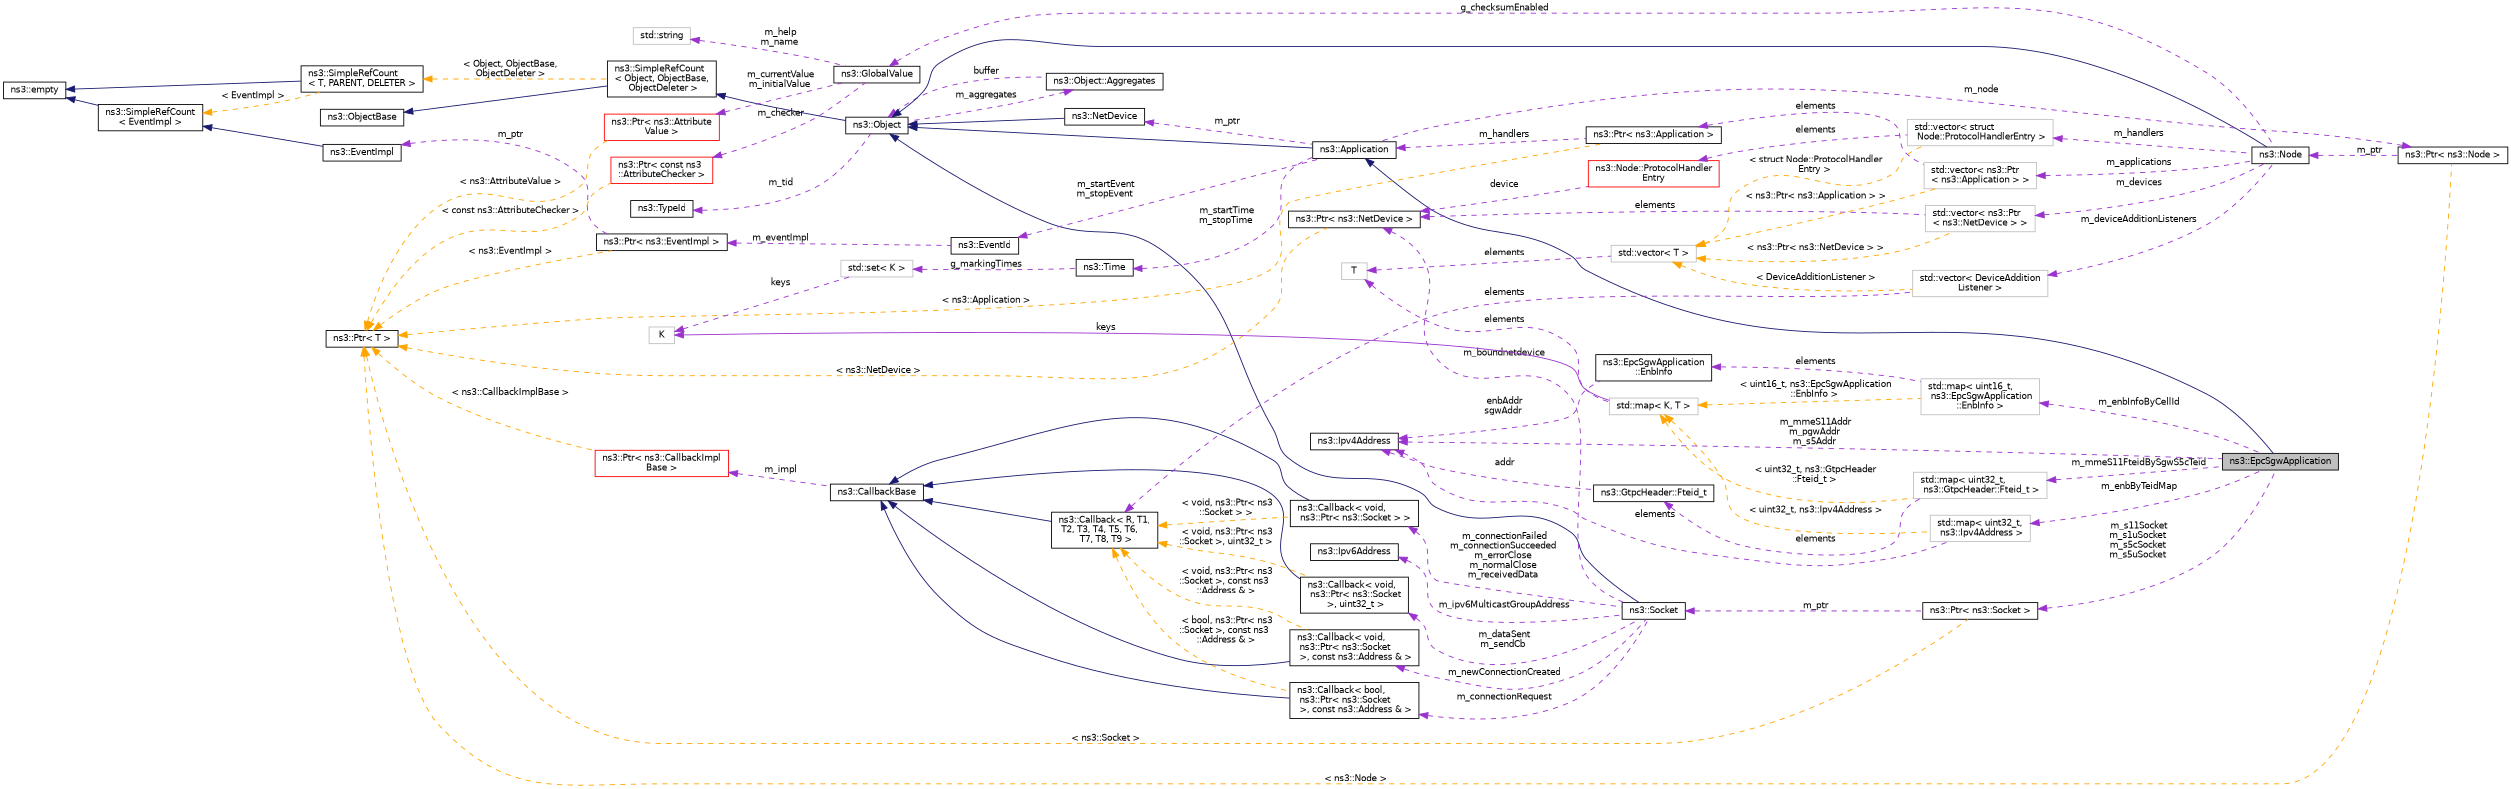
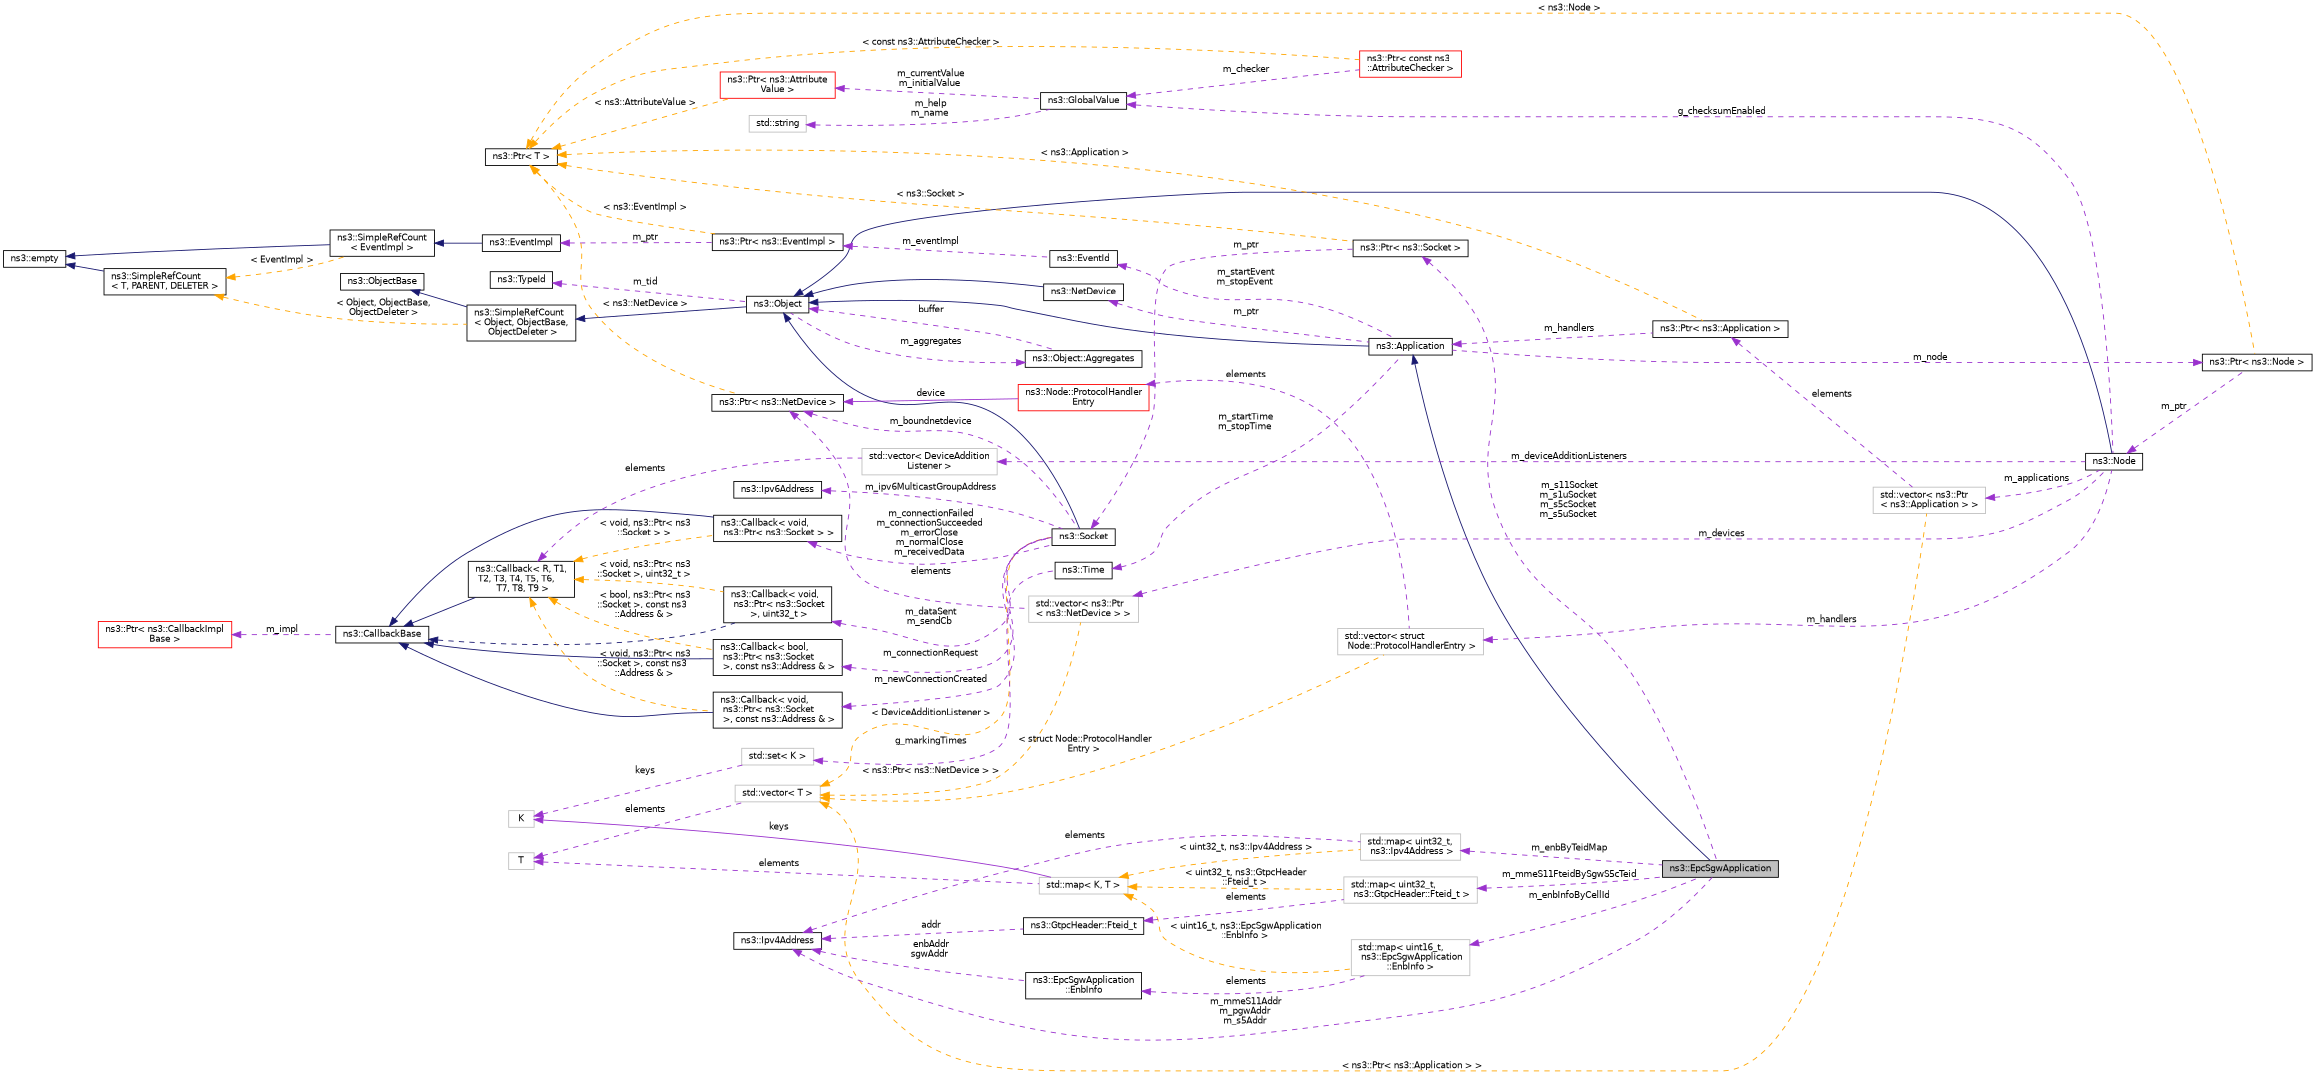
edge "ns3::SimpleRefCount < T, PARENT, DELETER >" -> "ns3::SimpleRefCount < EventImpl >": reversed
edge "ns3::GlobalValue" -> "ns3::Ptr< const ns3 ::AttributeChecker >": reversed
edge "ns3::Node::ProtocolHandler Entry" -> "ns3::Ptr< ns3::NetDevice >": style dashed -> solid
edge "std::vector< DeviceAddition Listener >" -> "std::vector< T >": now "ns3::Socket" -> "std::vector< T >"
edge "ns3::Ptr< ns3::CallbackImpl Base >" -> "ns3::Ptr< T >": removed, label "< ns3::CallbackImplBase >"
edge "ns3::Callback< void, ns3::Ptr< ns3::Socket >, uint32_t >" -> "ns3::CallbackBase": style solid -> dashed
